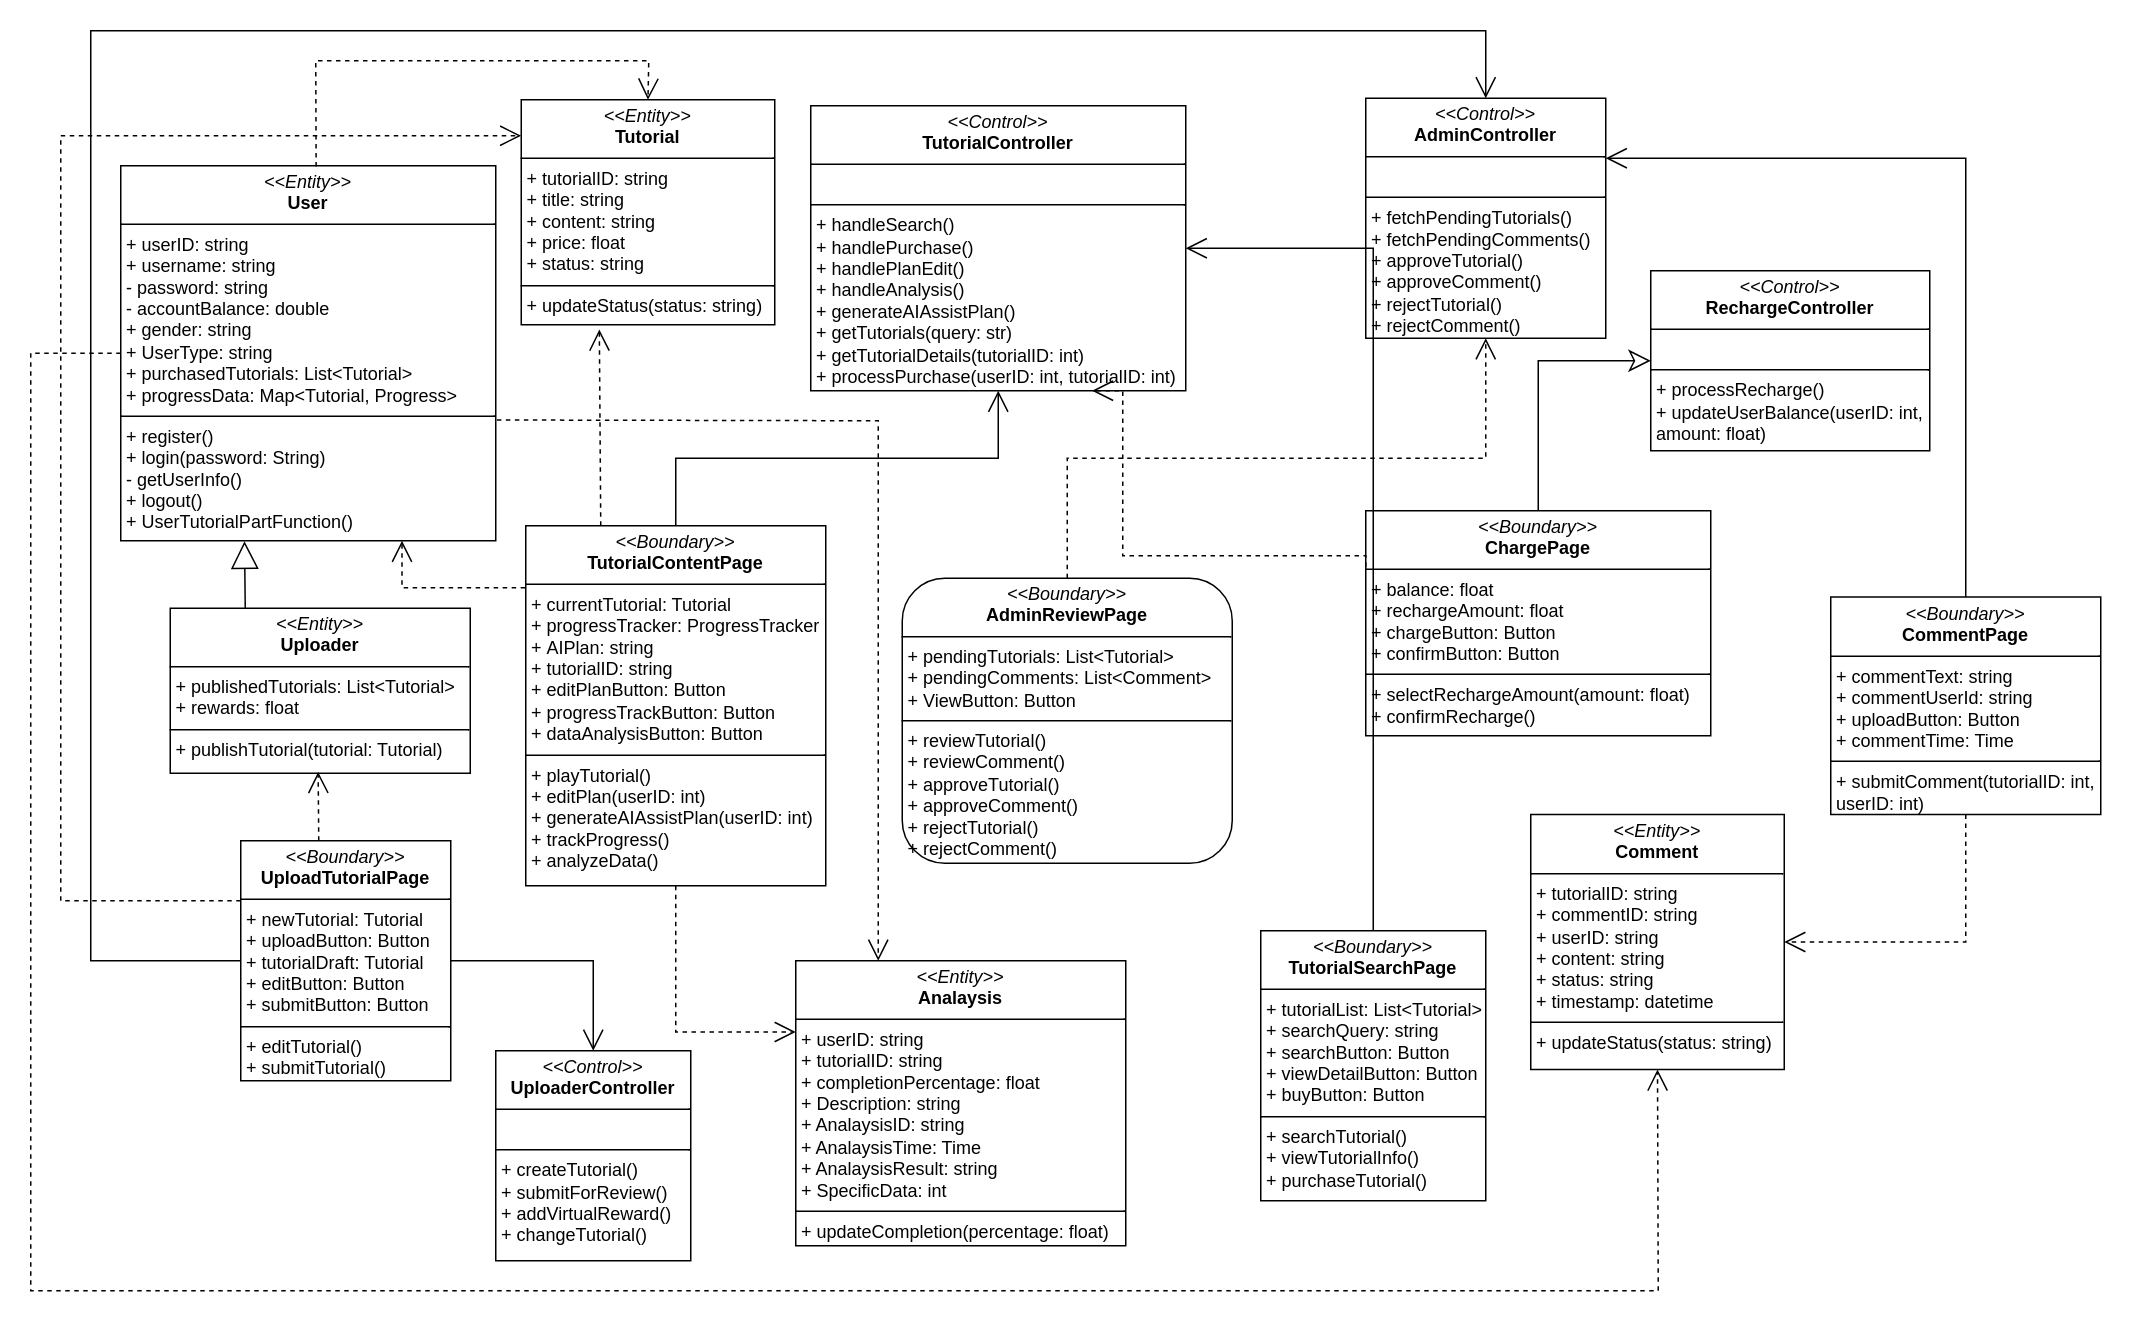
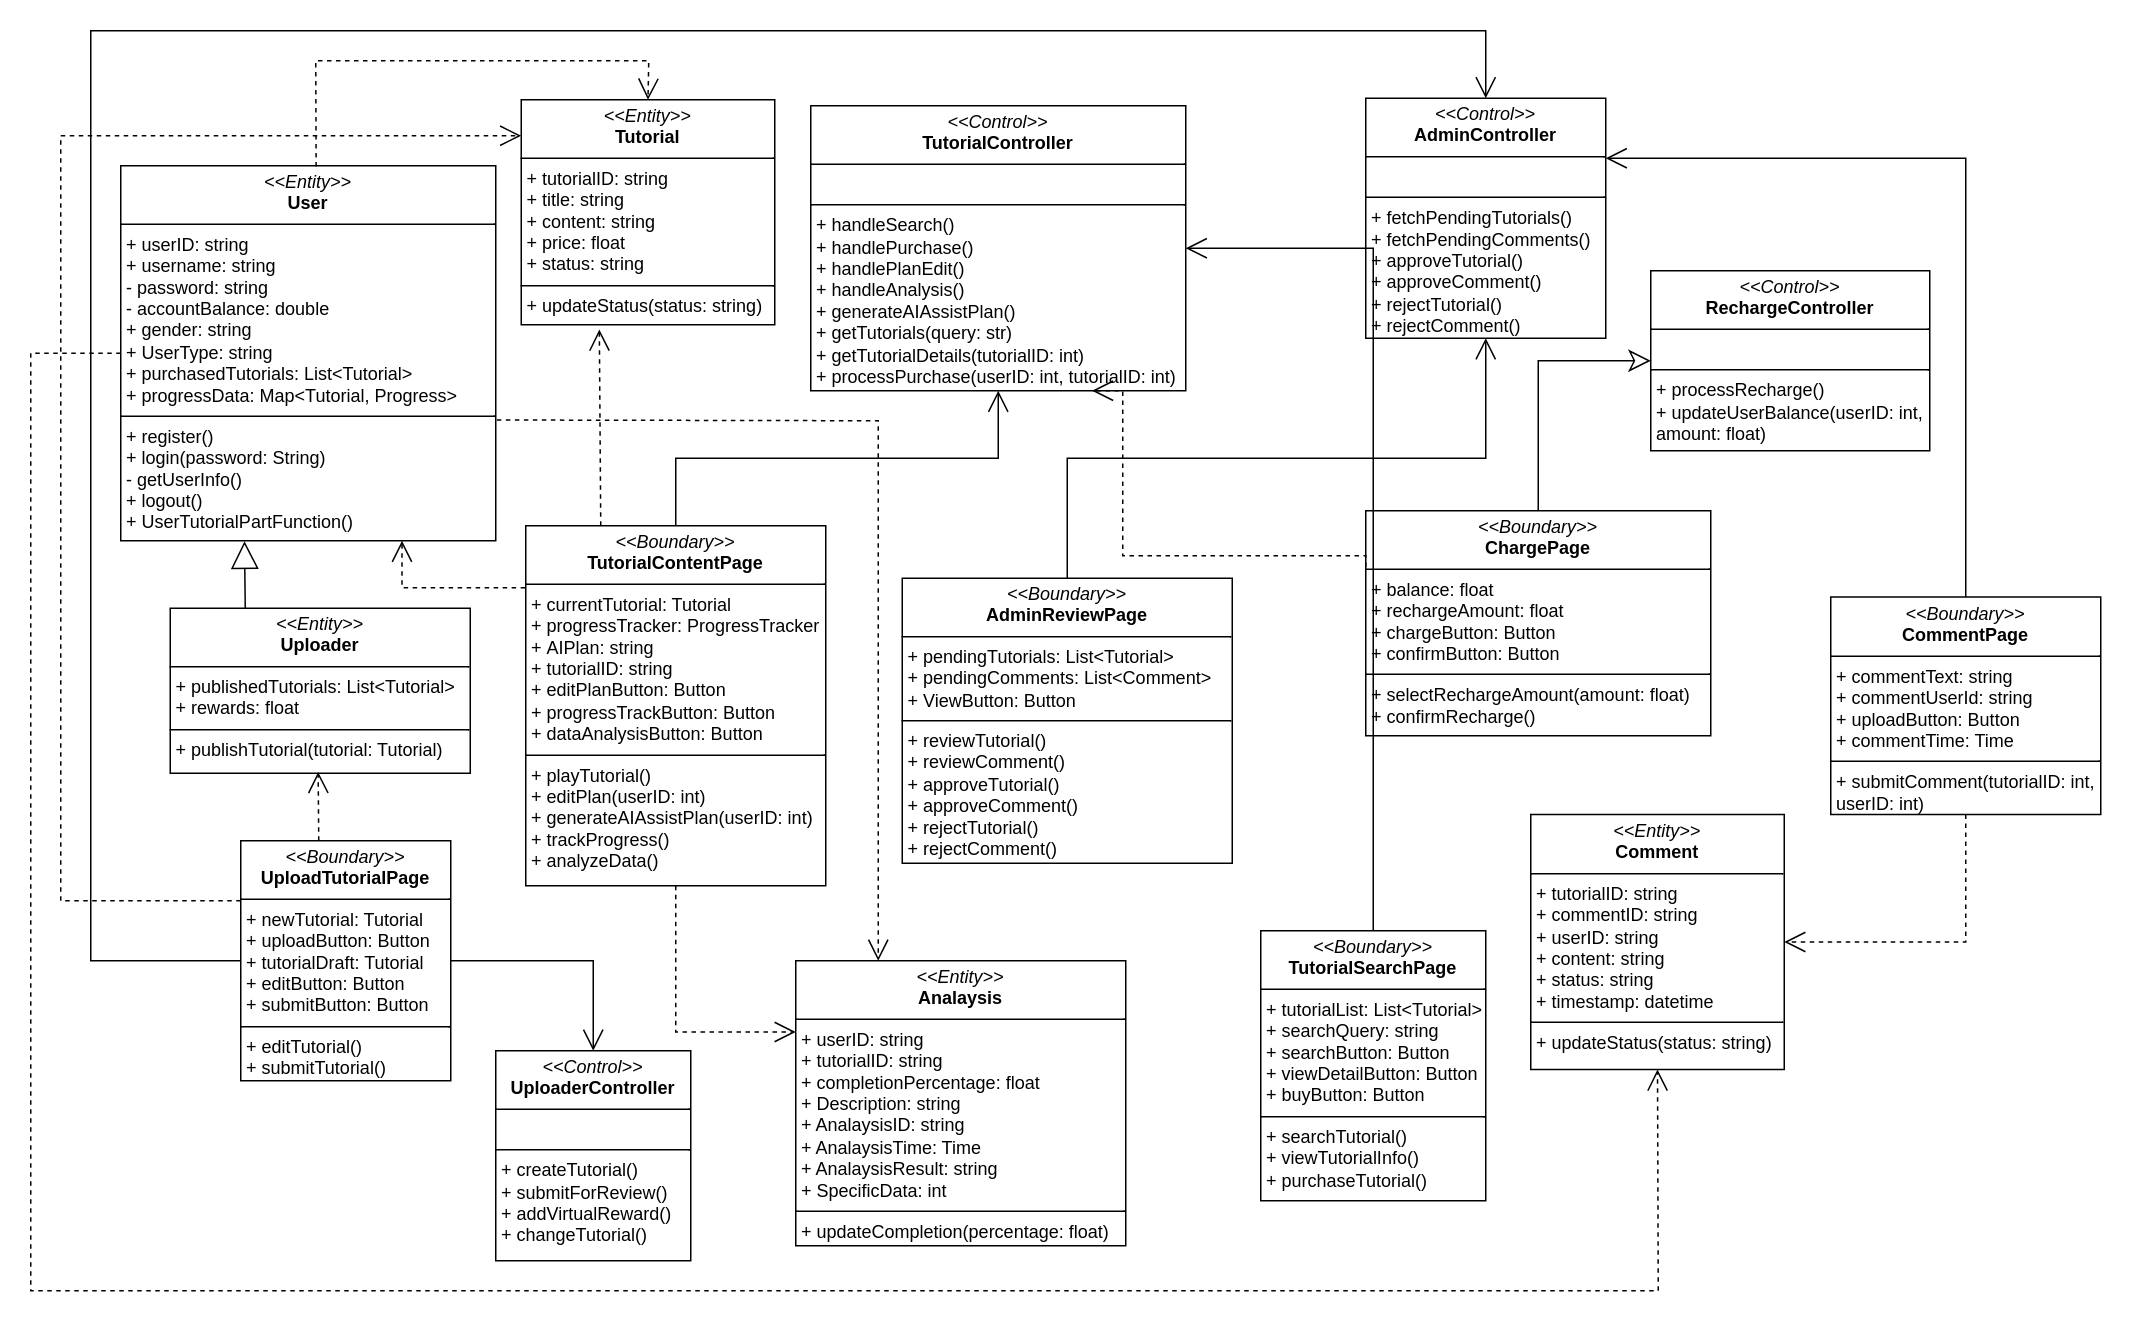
edge "<<Boundary>> AdminReviewPage + pendingTutorials: List<Tutorial> + pendingComments: List<Comment> + ViewButton: Button + reviewTutorial() + reviewComment() + approveTutorial() + approveComment() + rejectTutorial() + rejectComment()" -> "<<Control>> AdminController + fetchPendingTutorials() + fetchPendingComments() + approveTutorial() + approveComment() + rejectTutorial() + rejectComment()": style dashed -> solid
node "<<Boundary>> AdminReviewPage + pendingTutorials: List<Tutorial> + pendingComments: List<Comment> + ViewButton: Button + reviewTutorial() + reviewComment() + approveTutorial() + approveComment() + rejectTutorial() + rejectComment()": shape rounded rectangle -> rectangle
